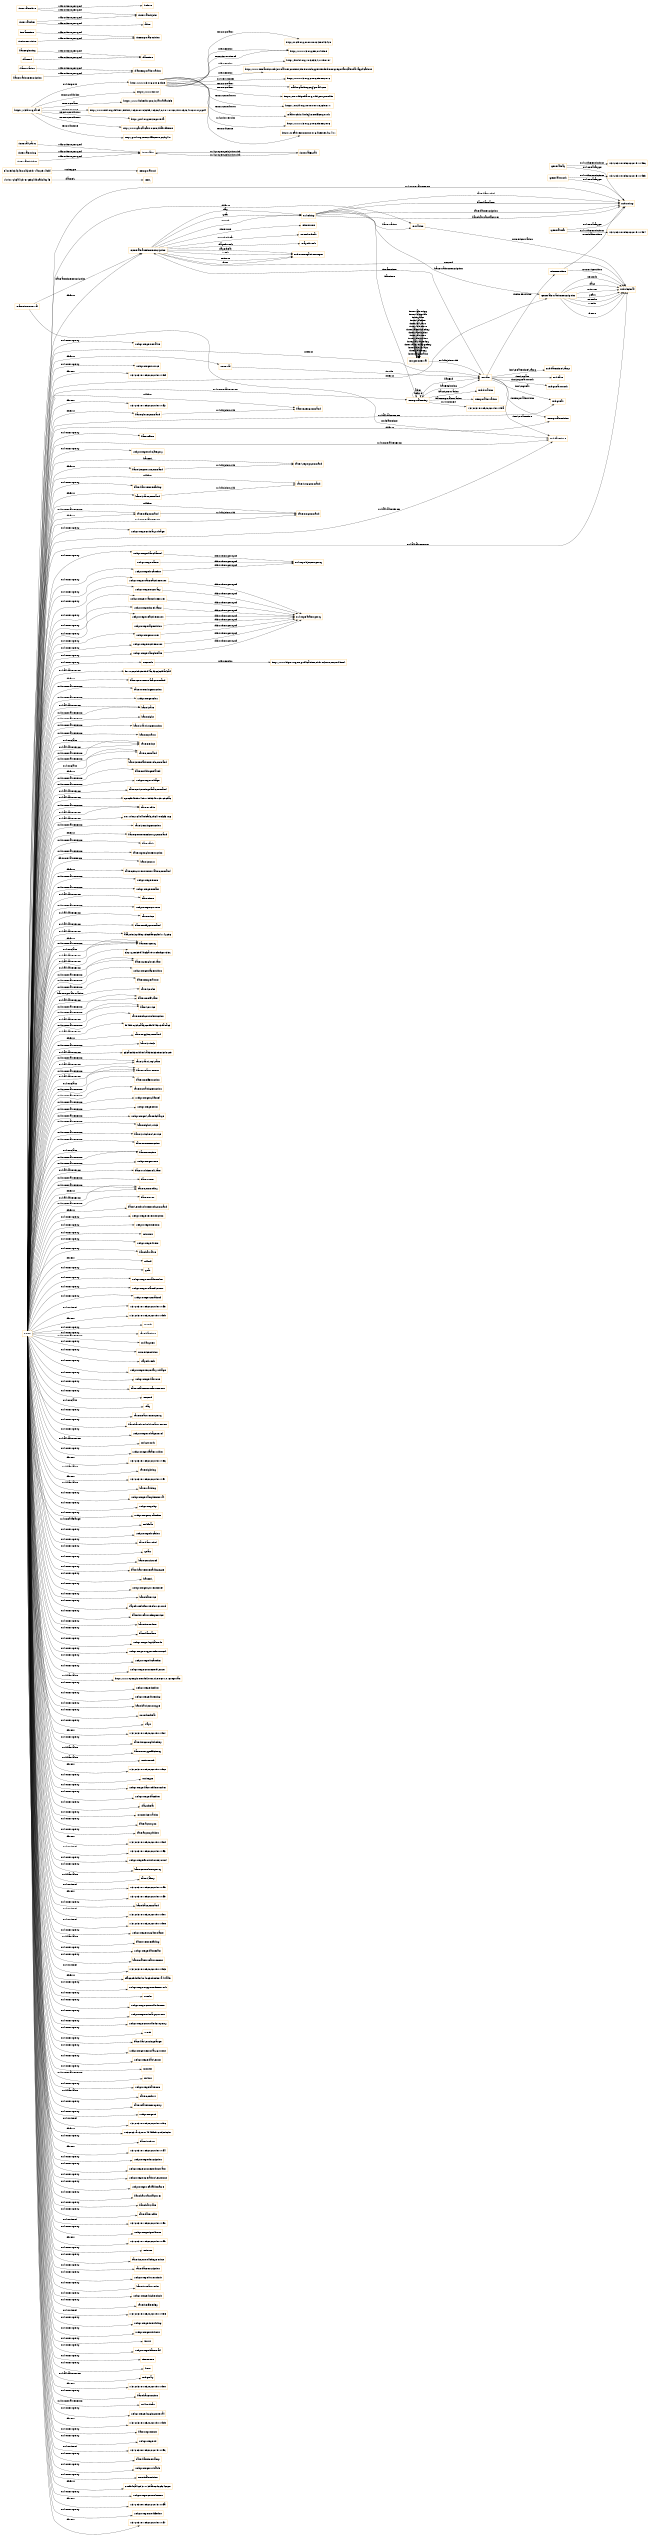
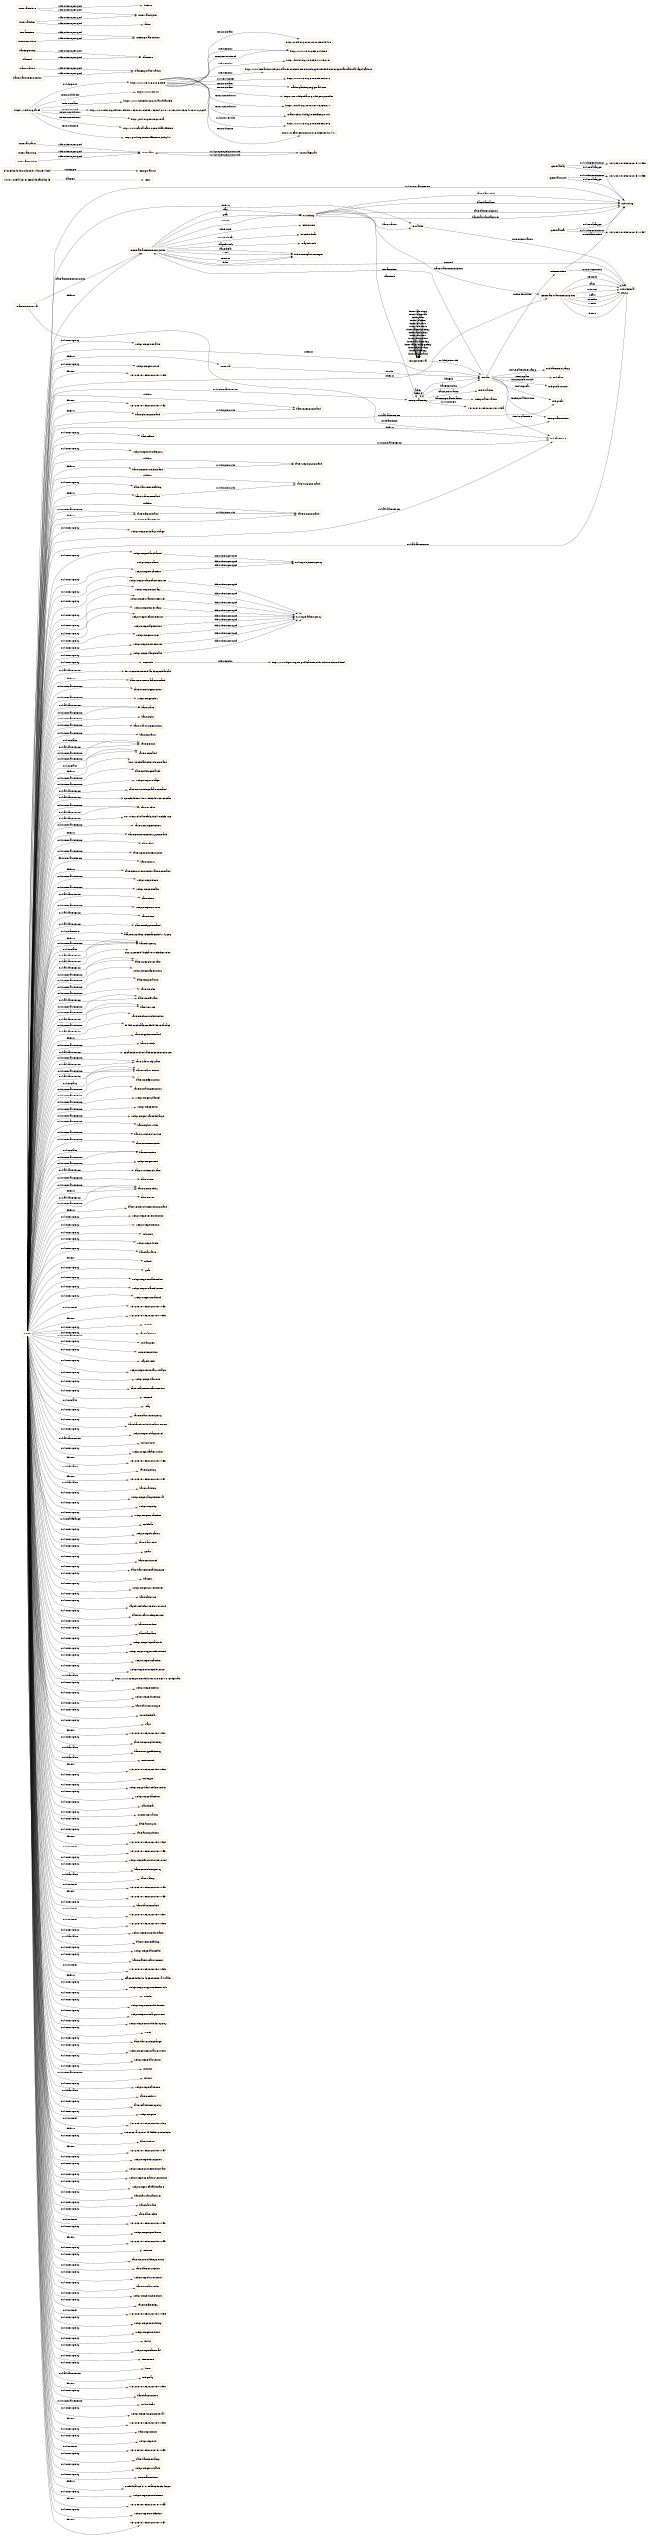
edge "NULL" -> "base:StepUpCommand": label ":hasTRS" -> "rdf:first"
node "base:SetRelativeLevelCommand": label "base:SetRelativeLevelCommand" -> "hour:SetRelativeLevelCommand"
edge "NULL" -> "aaa205132db52155c5a966f9d1142256": label "owl:allValuesFrom" -> "owl:inDateTime"
edge "NULL" -> "base:Smoke": label ":hasTemporalDuration" -> "owl:someValuesFrom"
